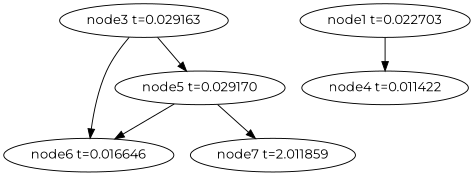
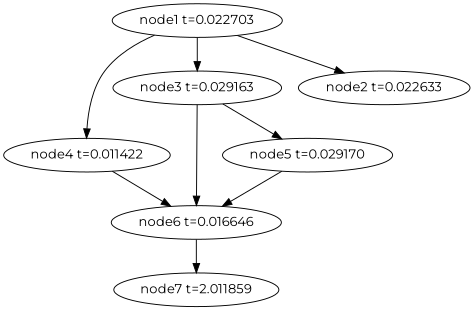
edge "node1 t=0.022703" -> "node3 t=0.029163": added
node "node2 t=0.022633": added
edge "node5 t=0.029170" -> "node7 t=2.011859": now "node6 t=0.016646" -> "node7 t=2.011859"
edge "node4 t=0.011422" -> "node6 t=0.016646": added
